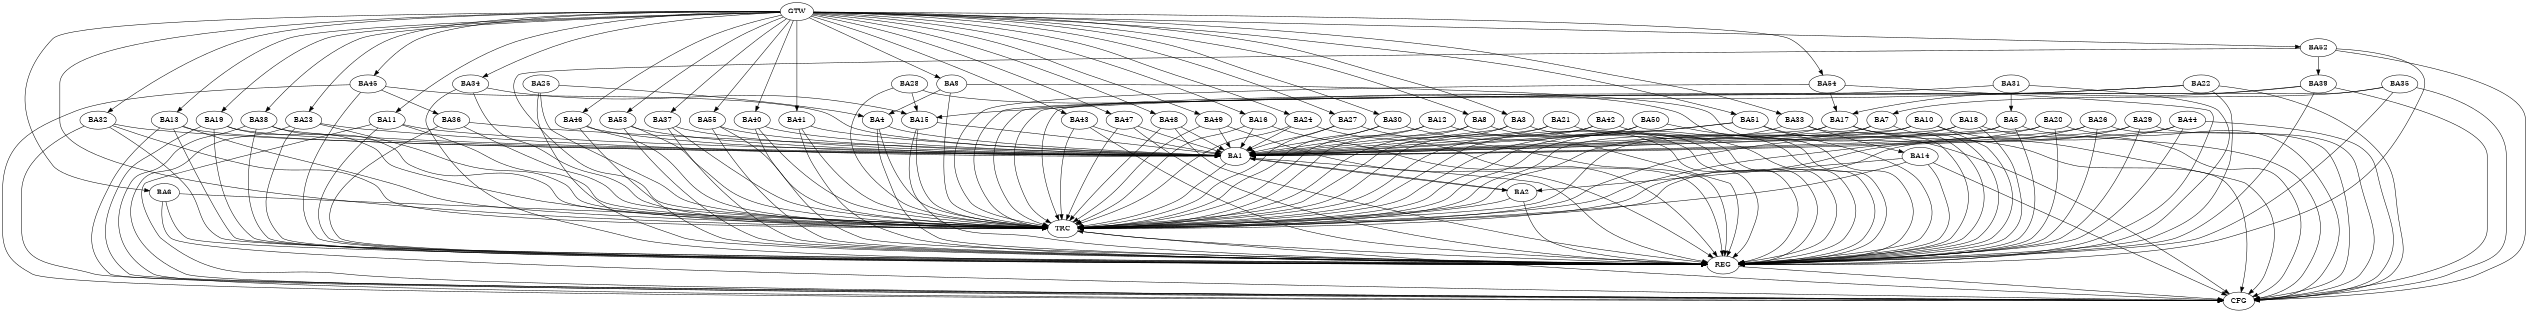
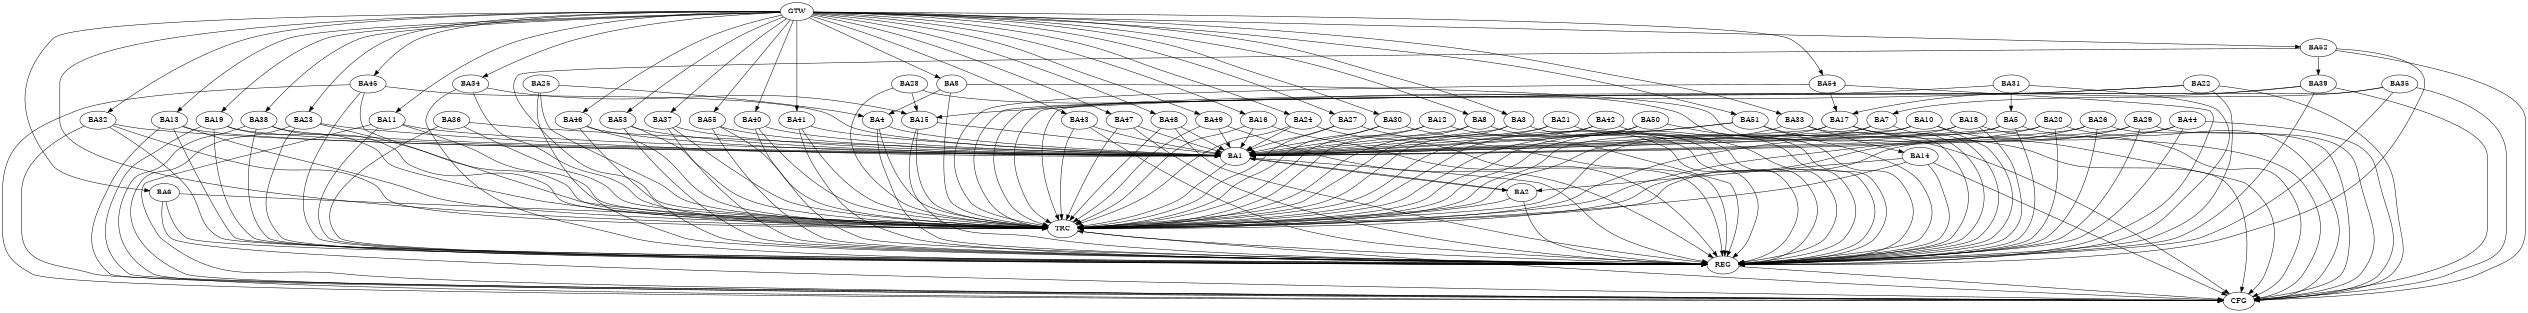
edge "BA45" -> "BA36": now "BA45" -> "TRC"
